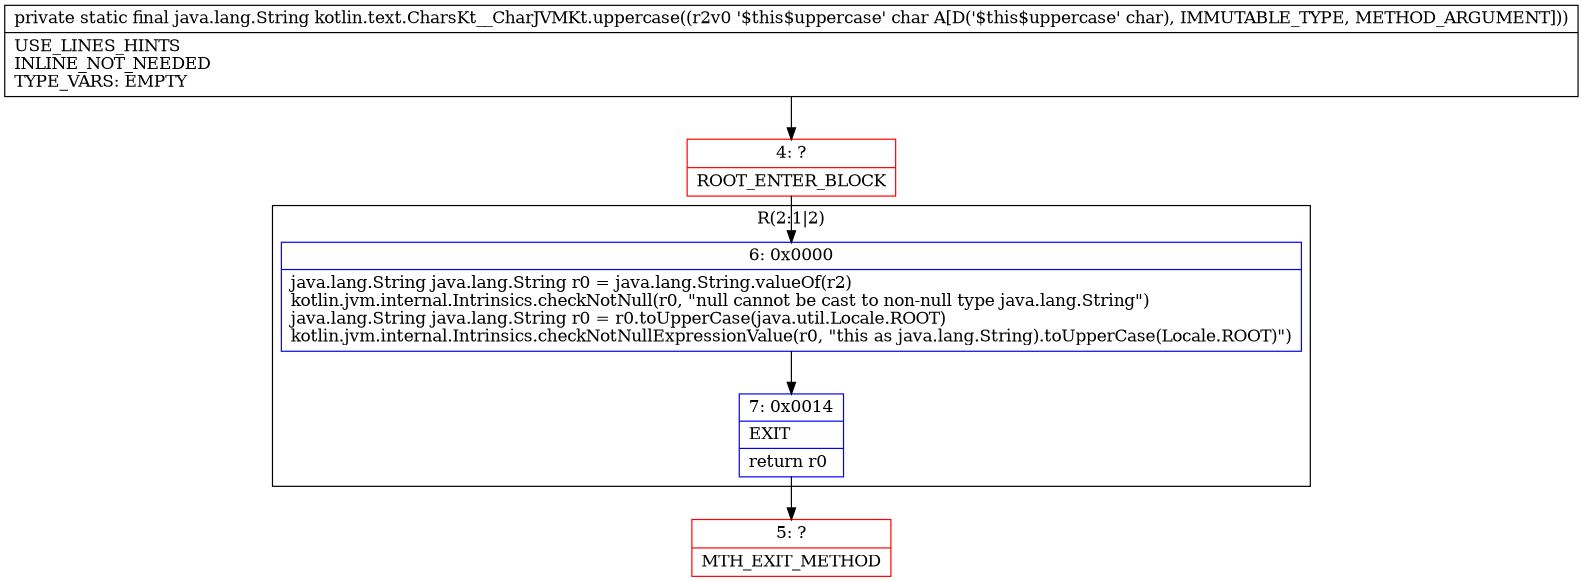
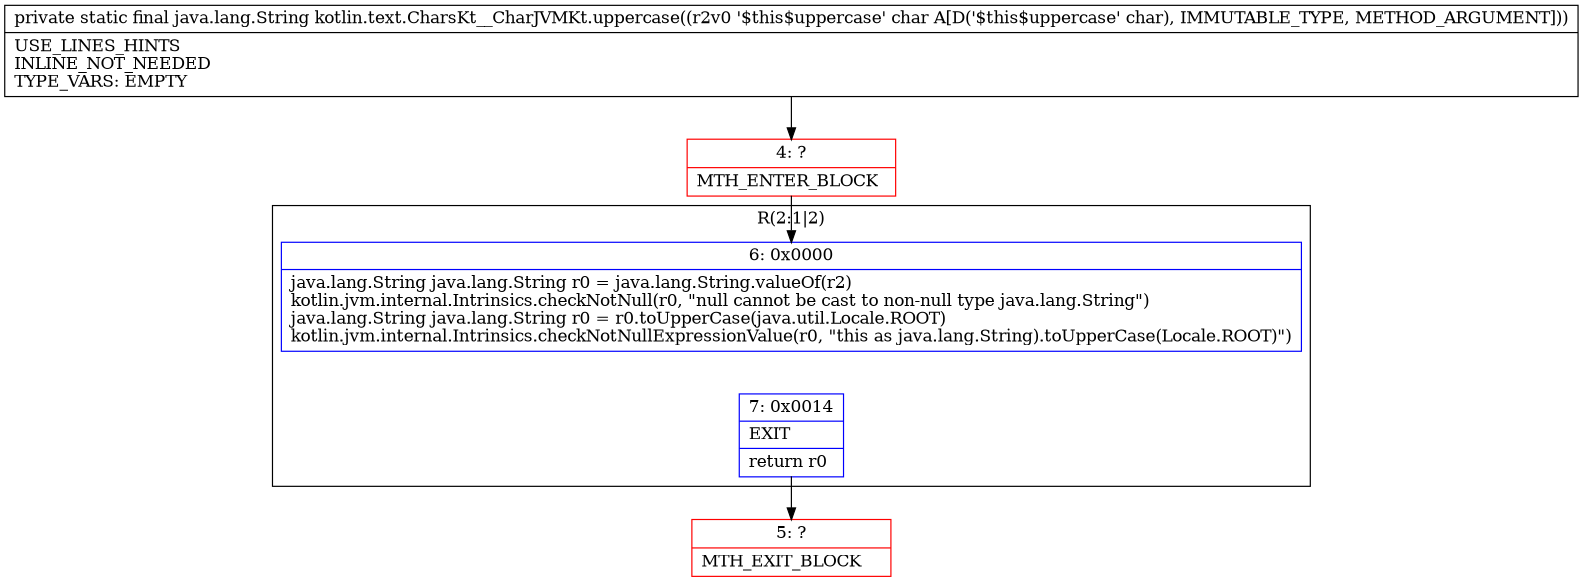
node "4: ?": text "ROOT_ENTER_BLOCK" -> "MTH_ENTER_BLOCK"
edge "6: 0x0000" -> "7: 0x0014": removed
node "5: ?": text "MTH_EXIT_METHOD" -> "MTH_EXIT_BLOCK"
